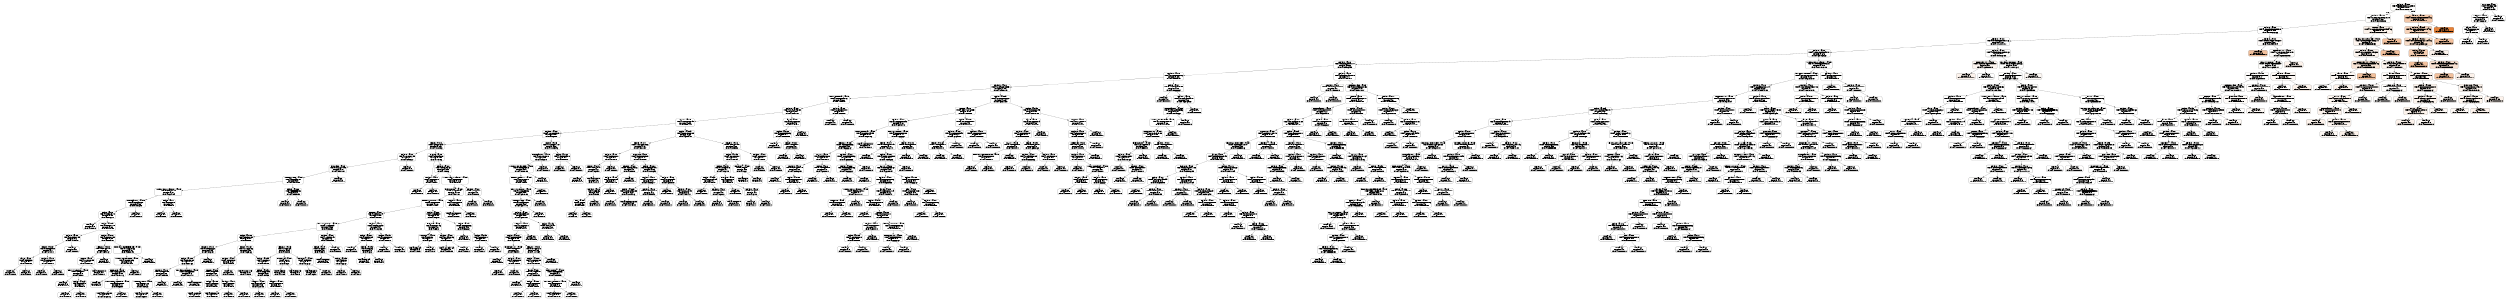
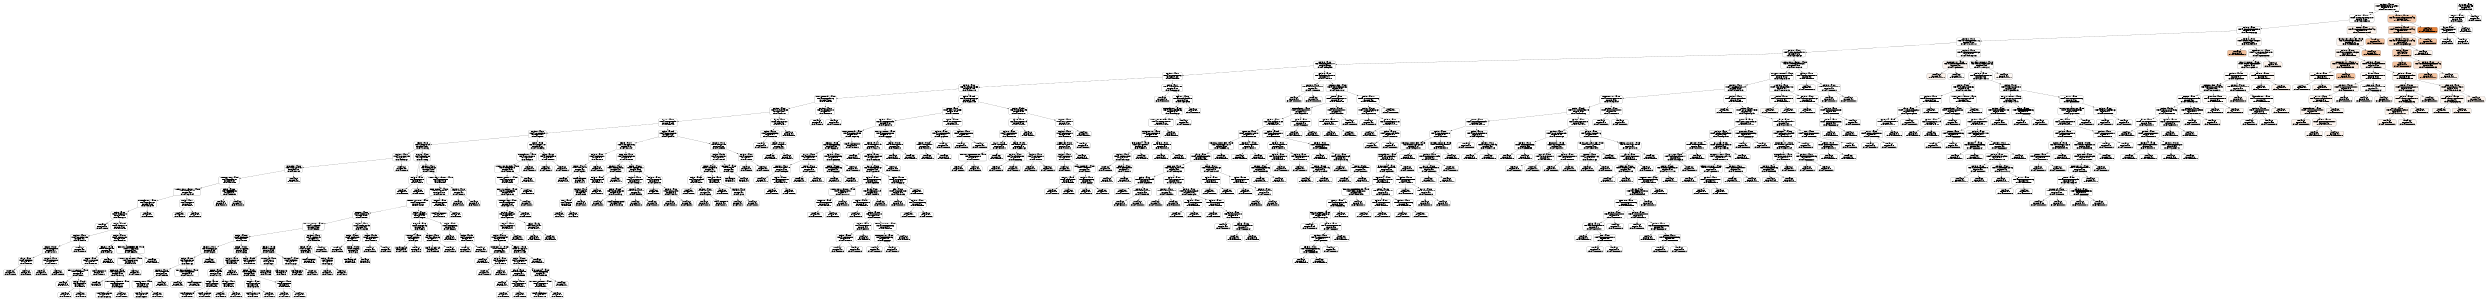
edge "mse = 104374.75 samples = 11 value = 730.5" -> "MEDICAL <= 0.5 mse = 127739.88 samples = 13 value = 673.18": reversed
edge "Reviews <= 0.0 mse = 62500.0 samples = 2 value = 750.0" -> "mse = 153182.75 samples = 19 value = 300.54": now "Rating <= 0.83 mse = 78986.36 samples = 61 value = 155.17" -> "mse = 153182.75 samples = 19 value = 300.54"
